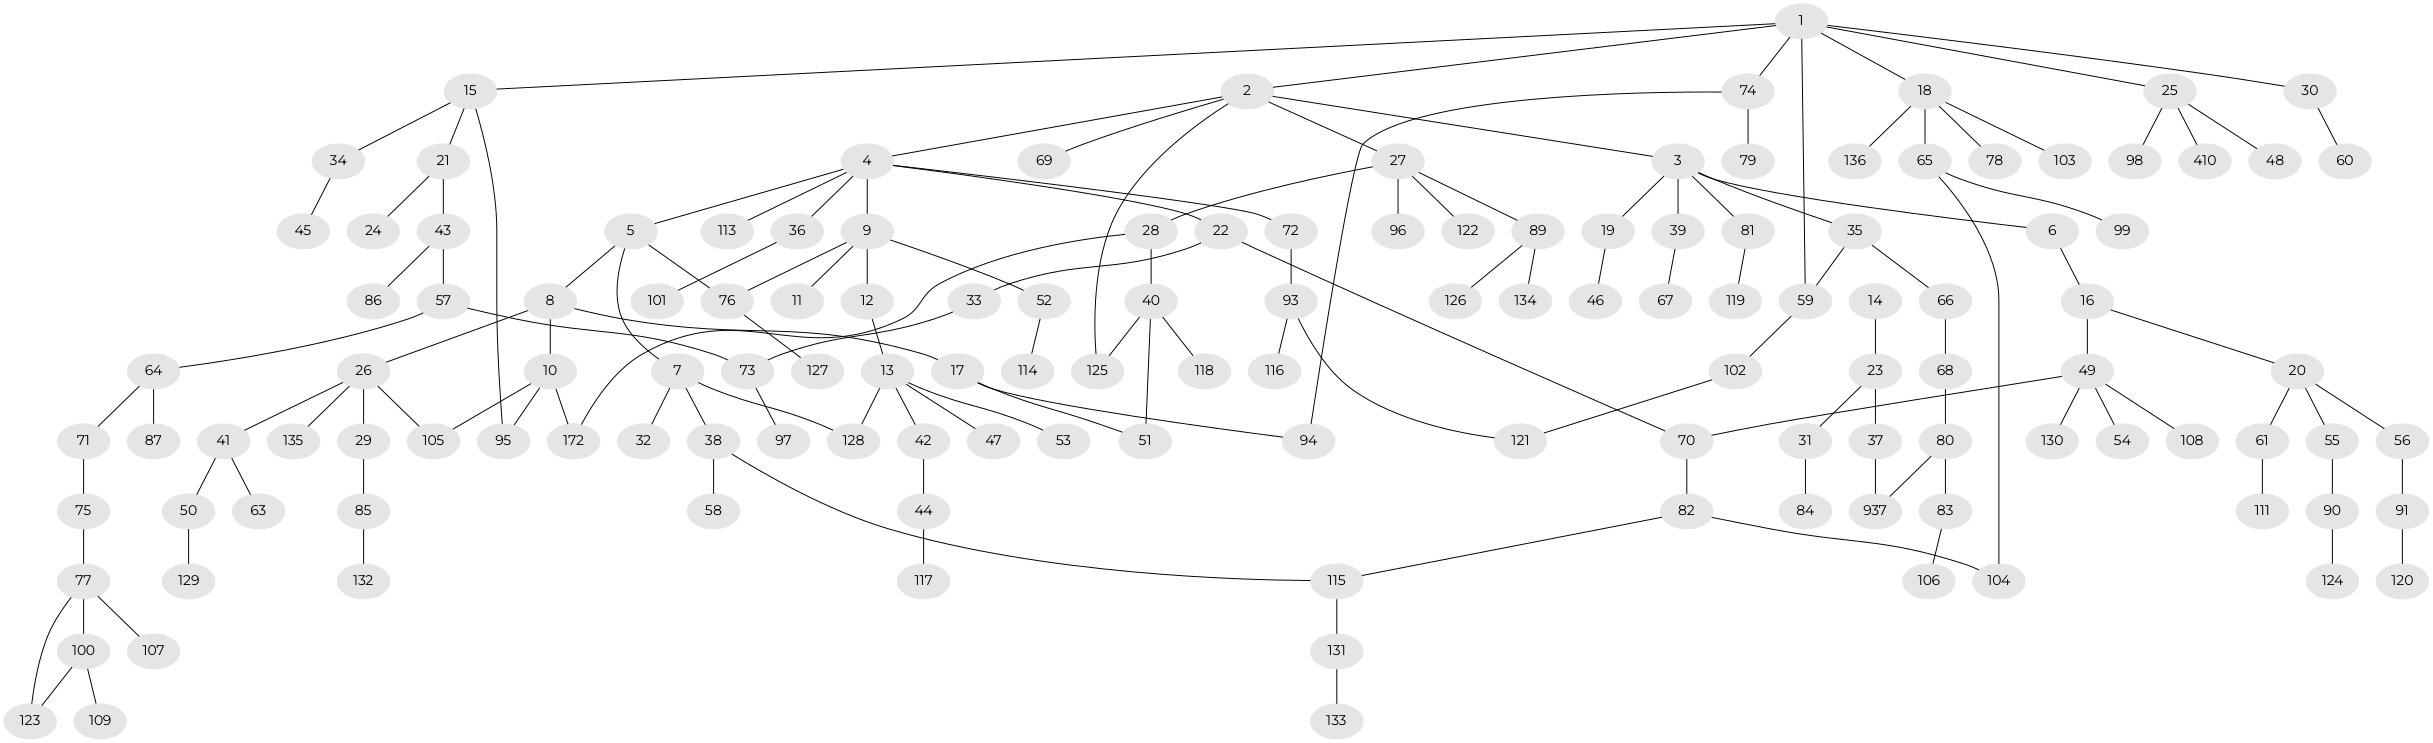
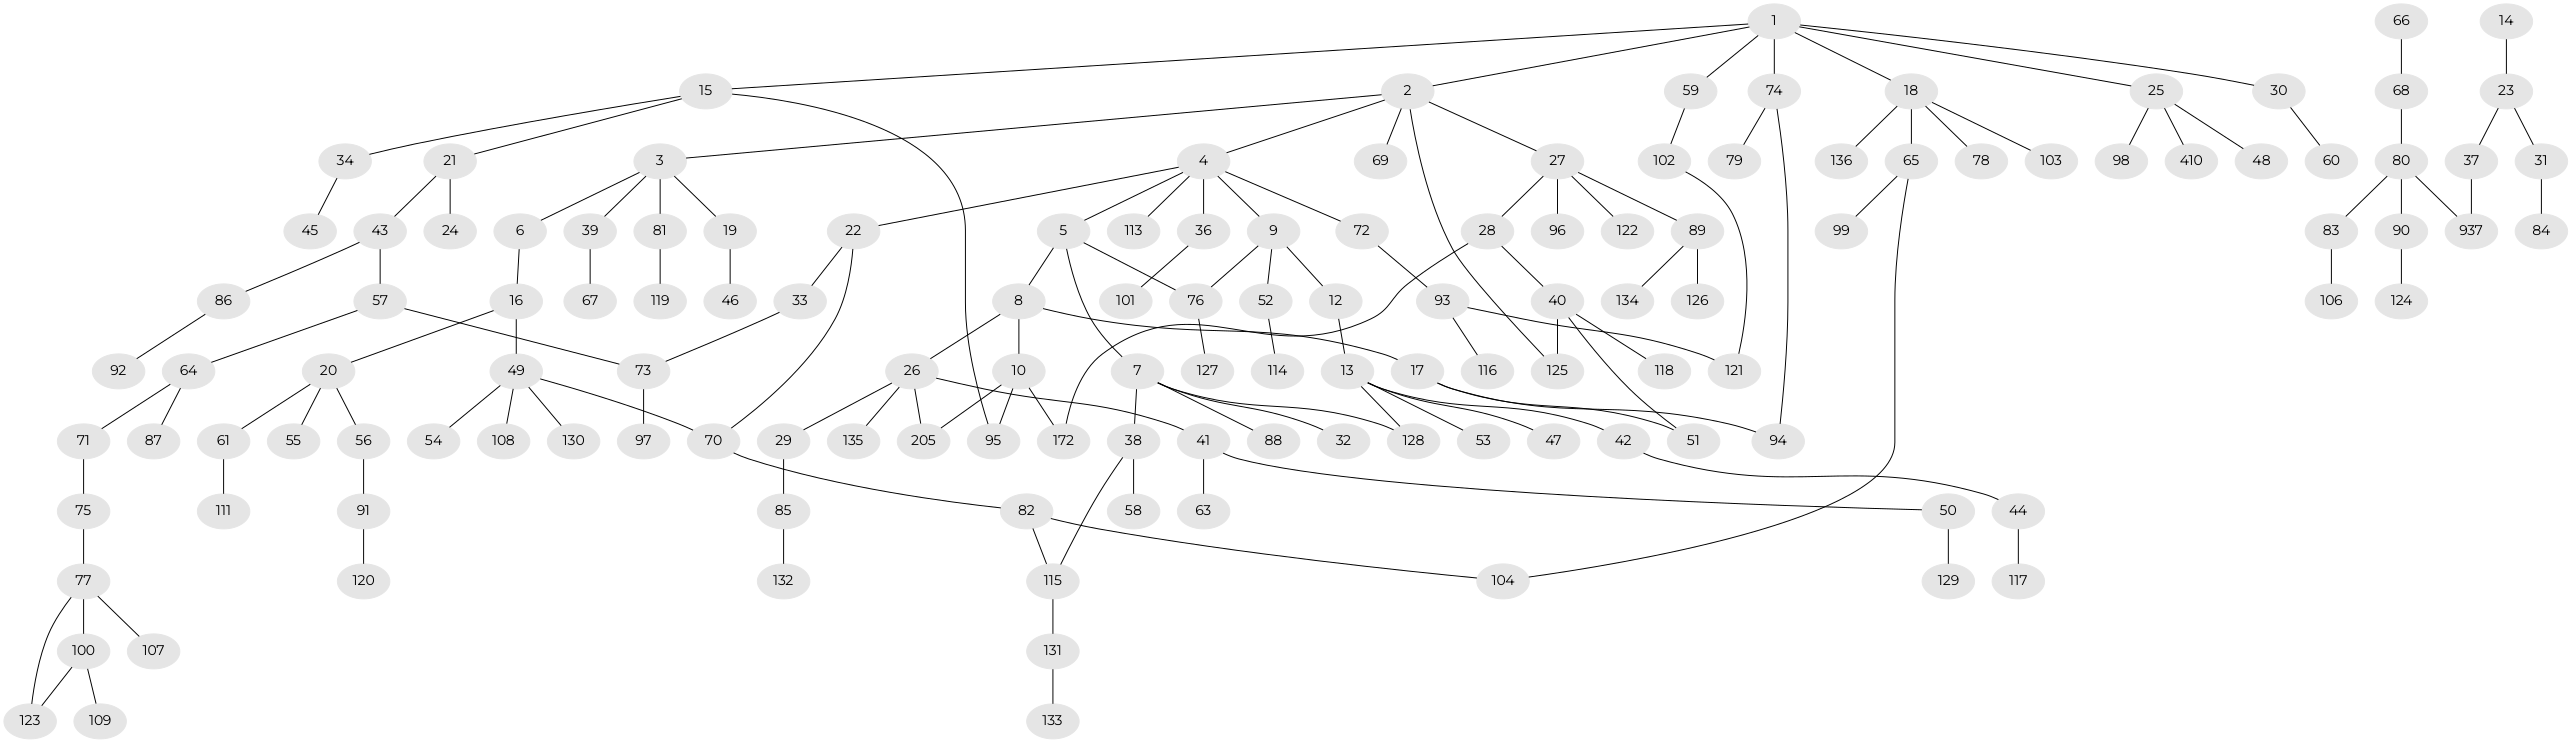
node "35": removed
node "11": removed
node "92": added
node "105": label "105" -> "205"
node "88": added
edge "55" -- "90": now "80" -- "90"
